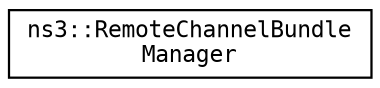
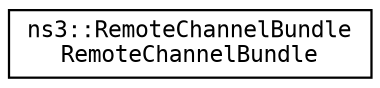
node "ns3::RemoteChannelBundle Manager": label "ns3::RemoteChannelBundle Manager" -> "ns3::RemoteChannelBundle RemoteChannelBundle"
